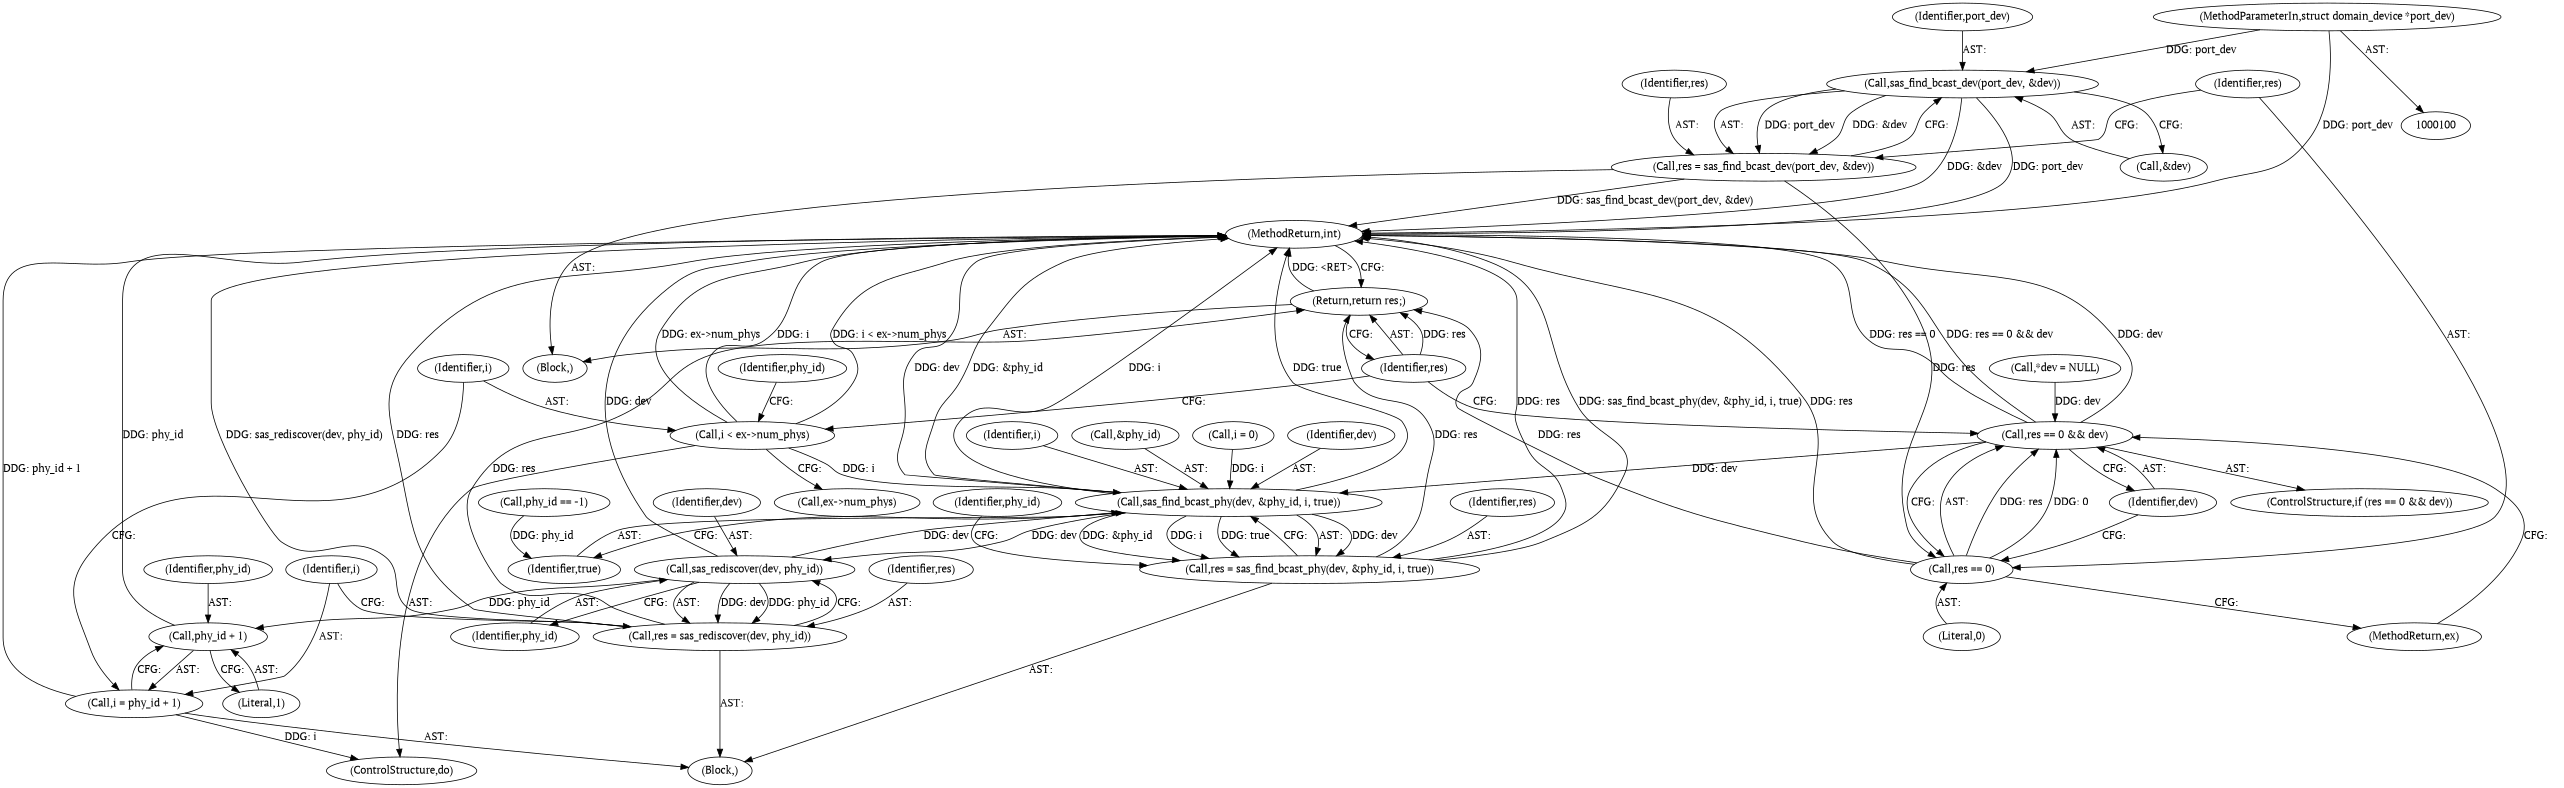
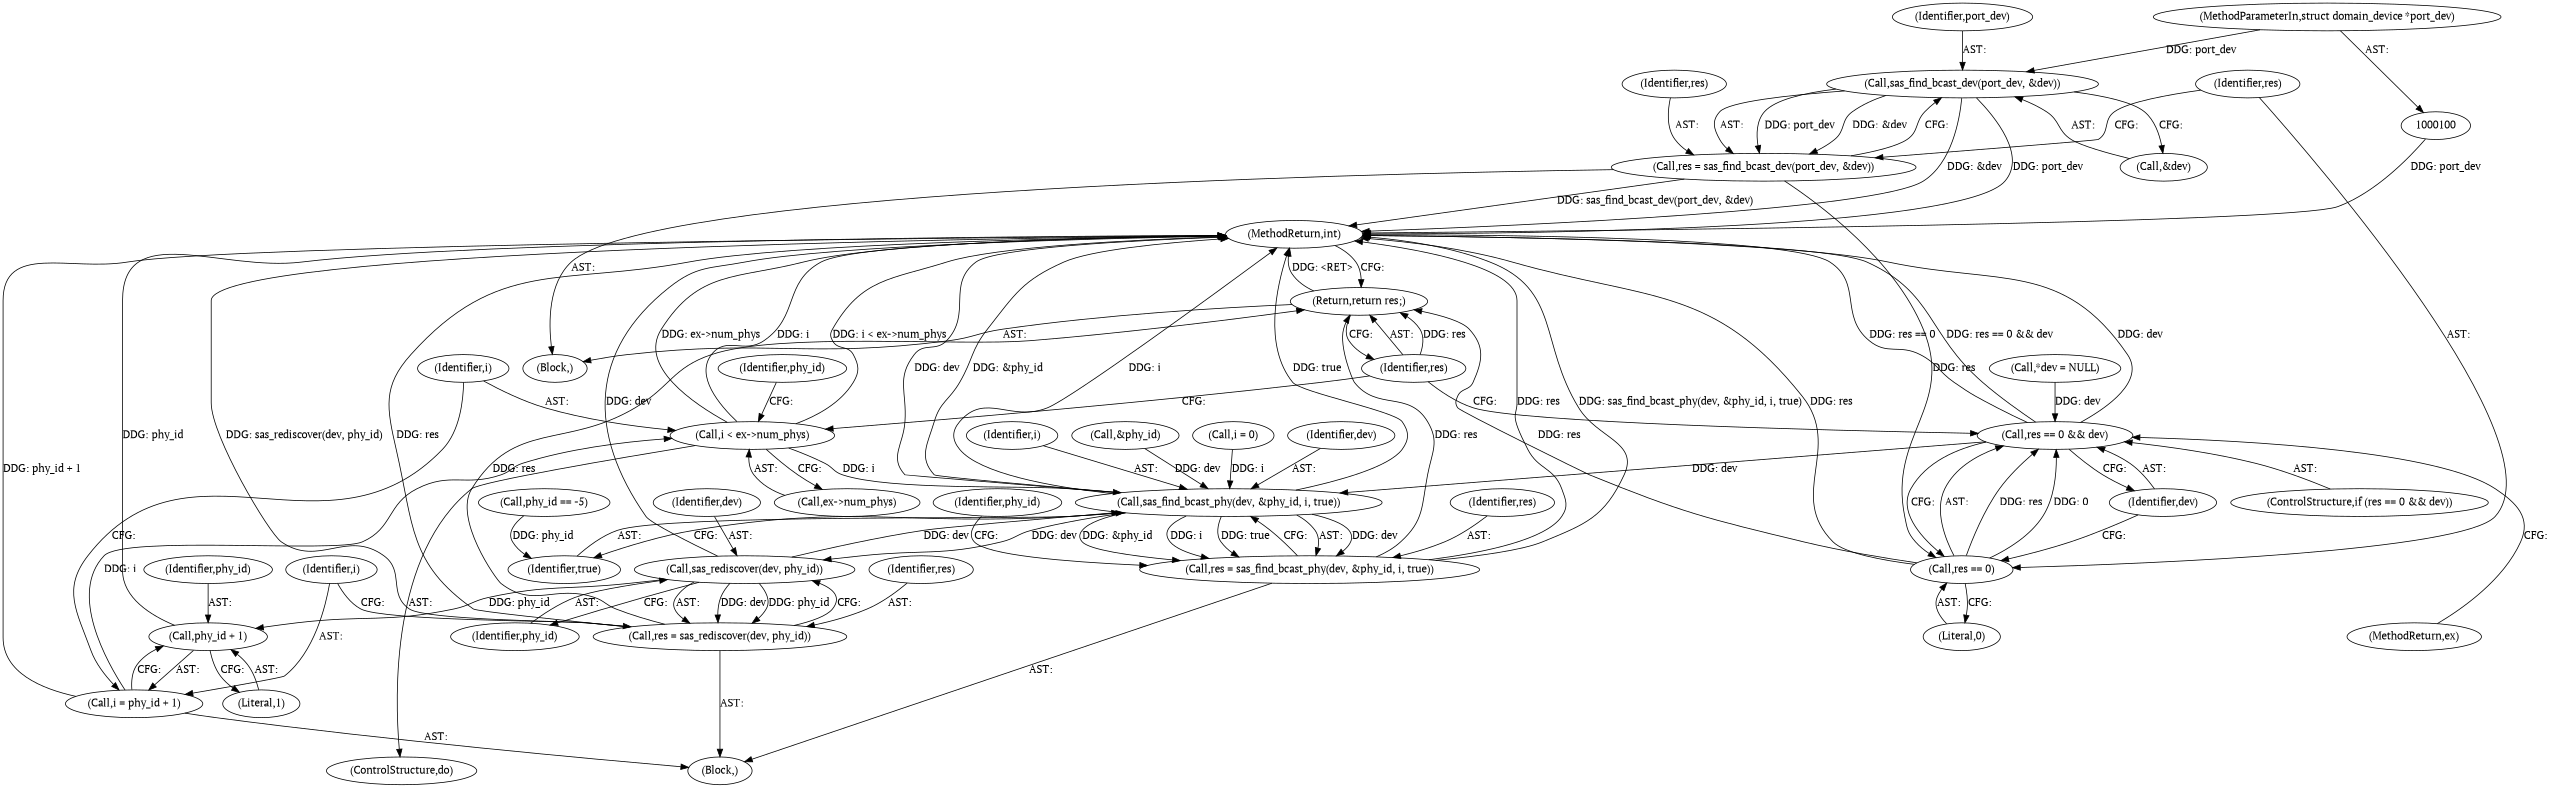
edge "(MethodParameterIn,struct domain_device *port_dev)" -> "(MethodReturn,int)": now "1000100" -> "(MethodReturn,int)"
edge "(Call,res == 0 && dev)" -> "(ControlStructure,if (res == 0 && dev))": reversed
edge "(Call,&phy_id)" -> "(Call,sas_find_bcast_phy(dev, &phy_id, i, true))": label "AST: " -> "DDG: dev"
edge "(Call,ex->num_phys)" -> "(Call,i < ex->num_phys)": added, label "AST:"
node "(Call,phy_id == -1)": label "(Call,phy_id == -1)" -> "(Call,phy_id == -5)"
edge "(Call,res == 0)" -> "(MethodReturn,ex)": now "(Call,res == 0)" -> "(Literal,0)"
edge "(Call,i = phy_id + 1)" -> "(ControlStructure,do)": now "(Call,i = phy_id + 1)" -> "(Call,i < ex->num_phys)"
